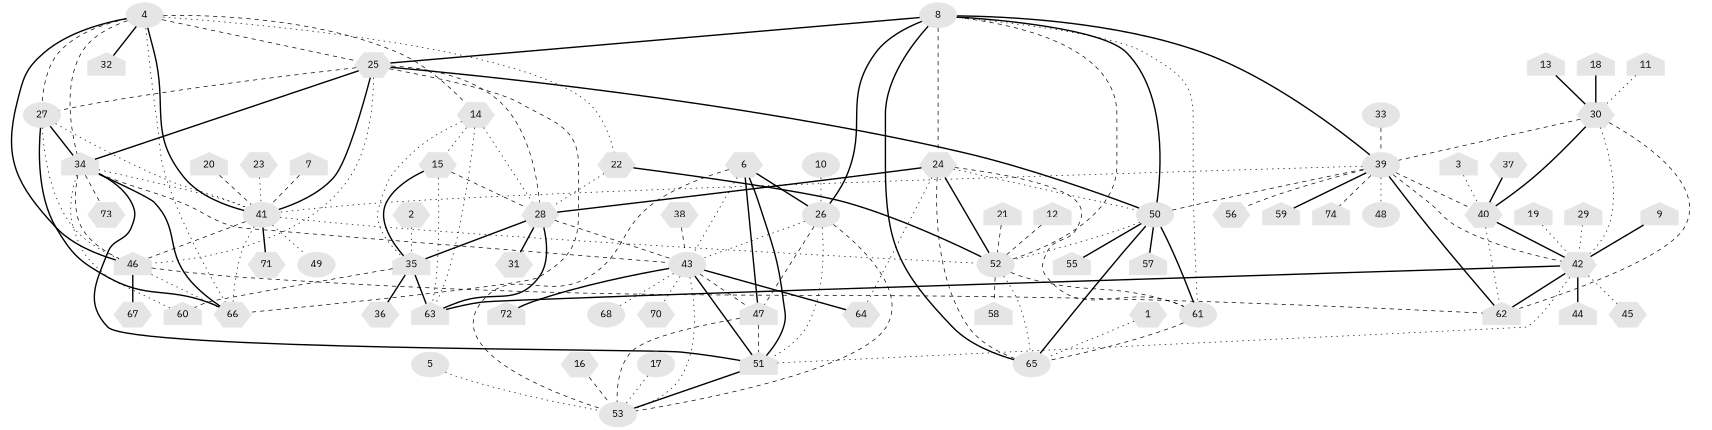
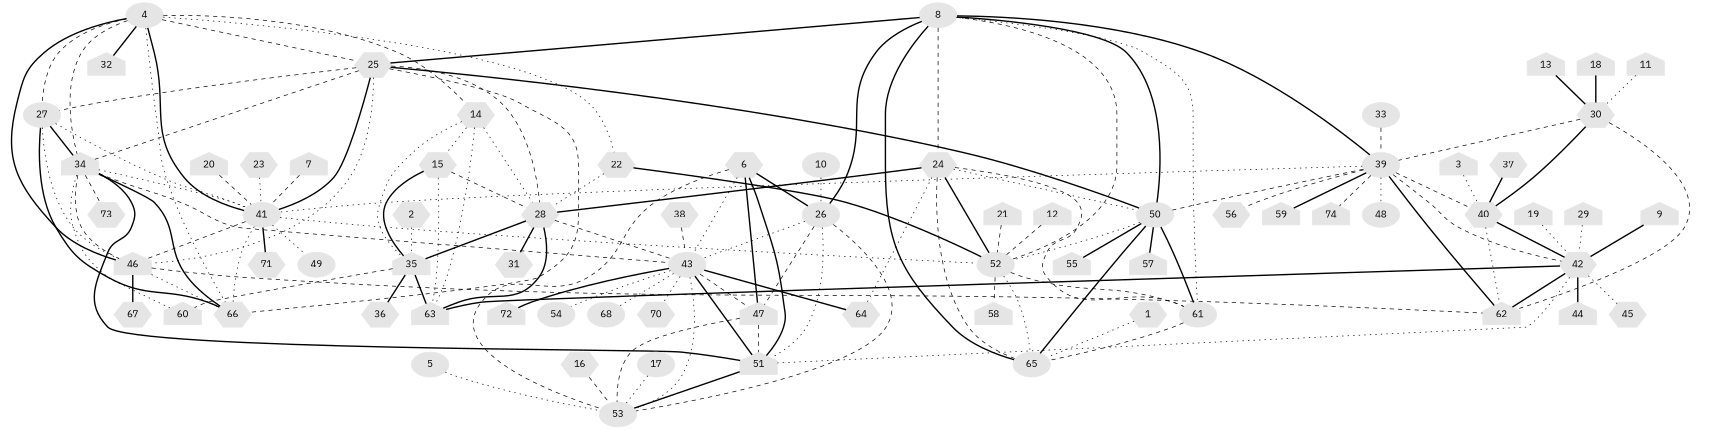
edge "25" -- "34": style bold -> dashed
edge "30" -- "42": removed
node "54": added
